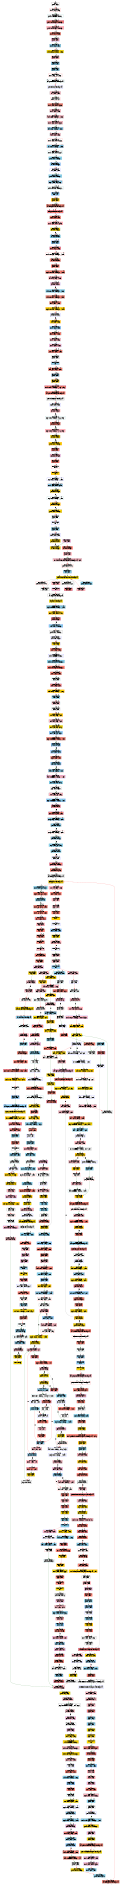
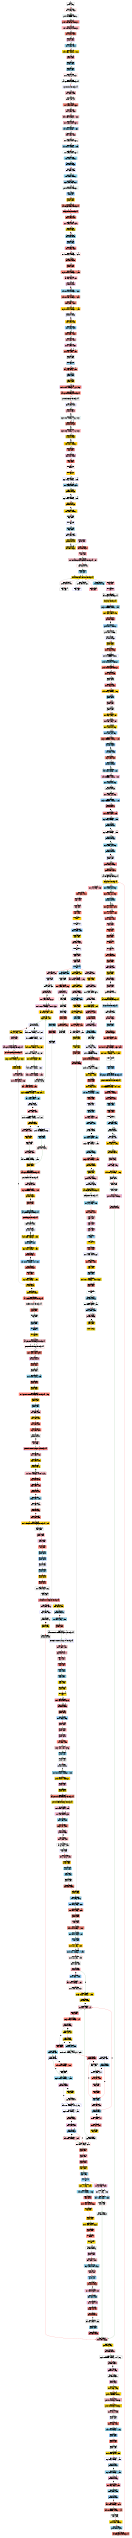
node "0x0040b521 call %esi": fillcolor salmon -> white
node "0x0040bdee popl %edi": fillcolor white -> gold
node "0x0040be32 cmpb %bl, (%eax)": added
